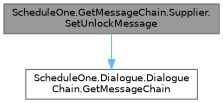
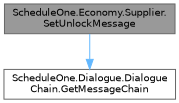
node "ScheduleOne.GetMessageChain.Supplier. SetUnlockMessage": label "ScheduleOne.GetMessageChain.Supplier. SetUnlockMessage" -> "ScheduleOne.Economy.Supplier. SetUnlockMessage"
